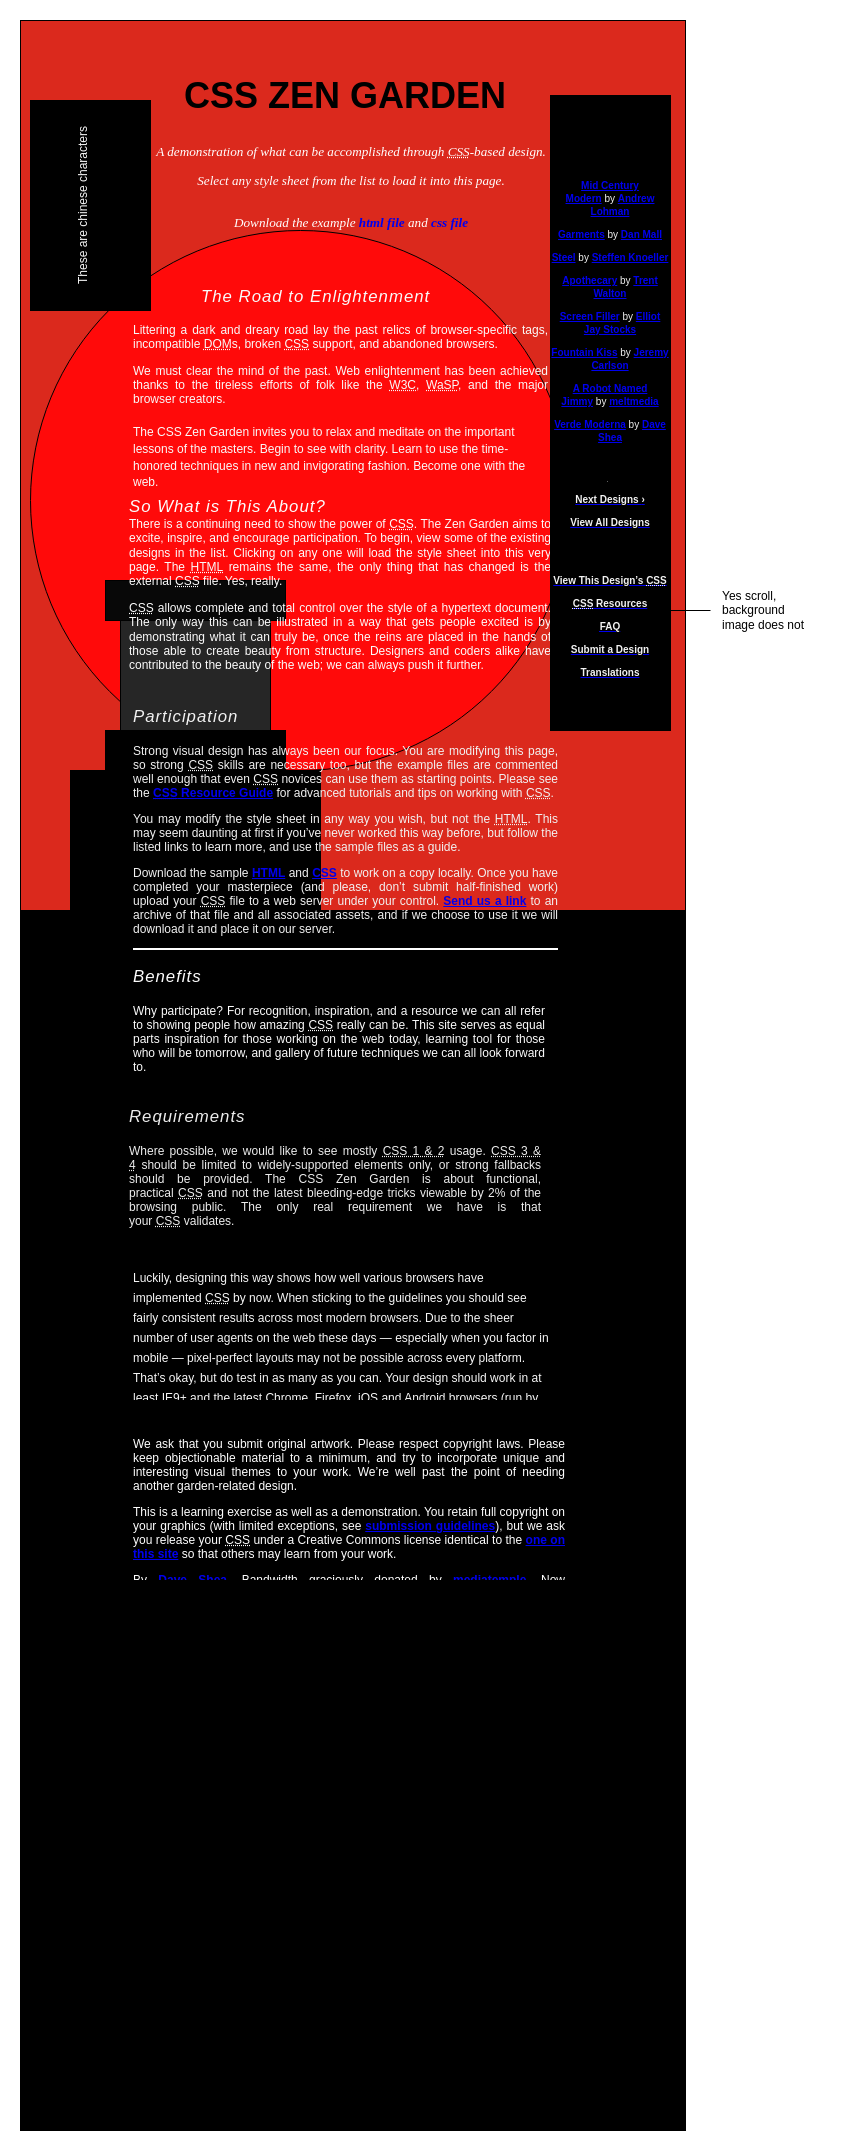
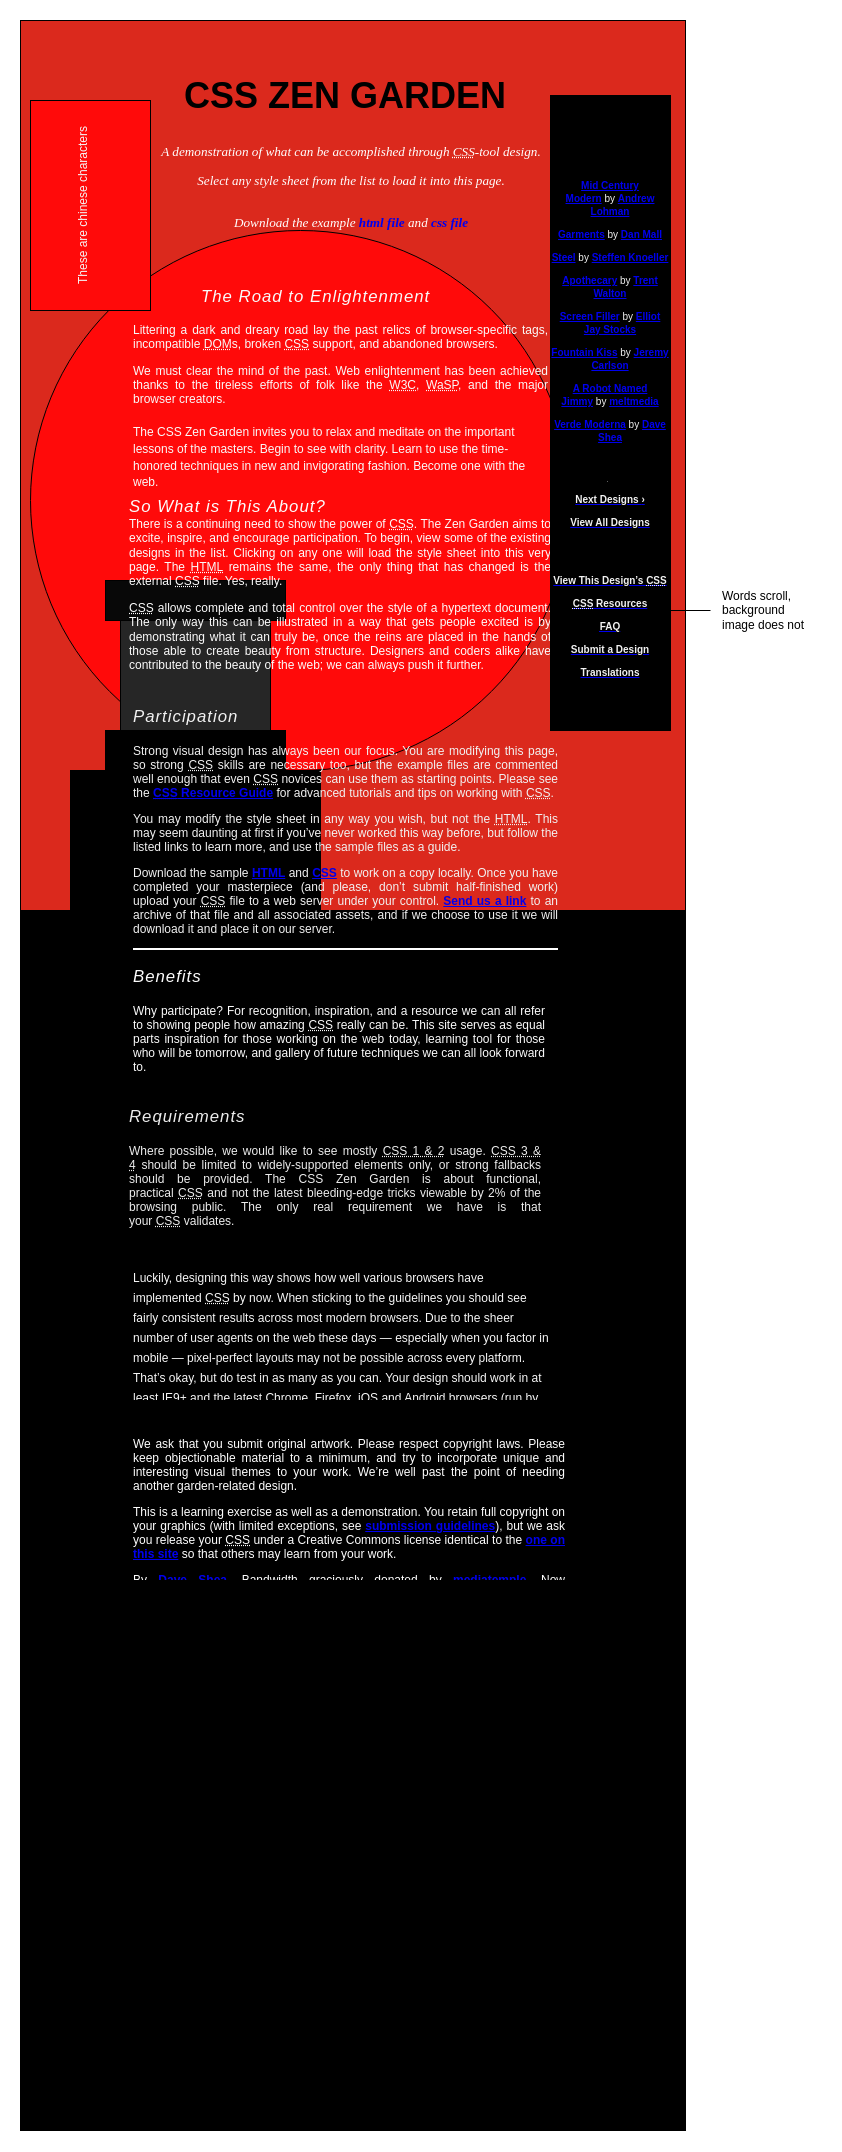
node "A demonstration of what can be accomplished through CSS-based design. Select any style sheet from the list to load it into this page. Download the example html file and css file": label "A demonstration of what can be accomplished through CSS-based design. Select any style sheet from the list to load it into this page. Download the example html file and css file" -> "A demonstration of what can be accomplished through CSS-tool design. Select any style sheet from the list to load it into this page. Download the example html file and css file"
node "These are chinese characters": fillcolor #000000 -> #ff0a0a
node "Yes scroll, background image does not": label "Yes scroll, background image does not" -> "Words scroll, background image does not"
